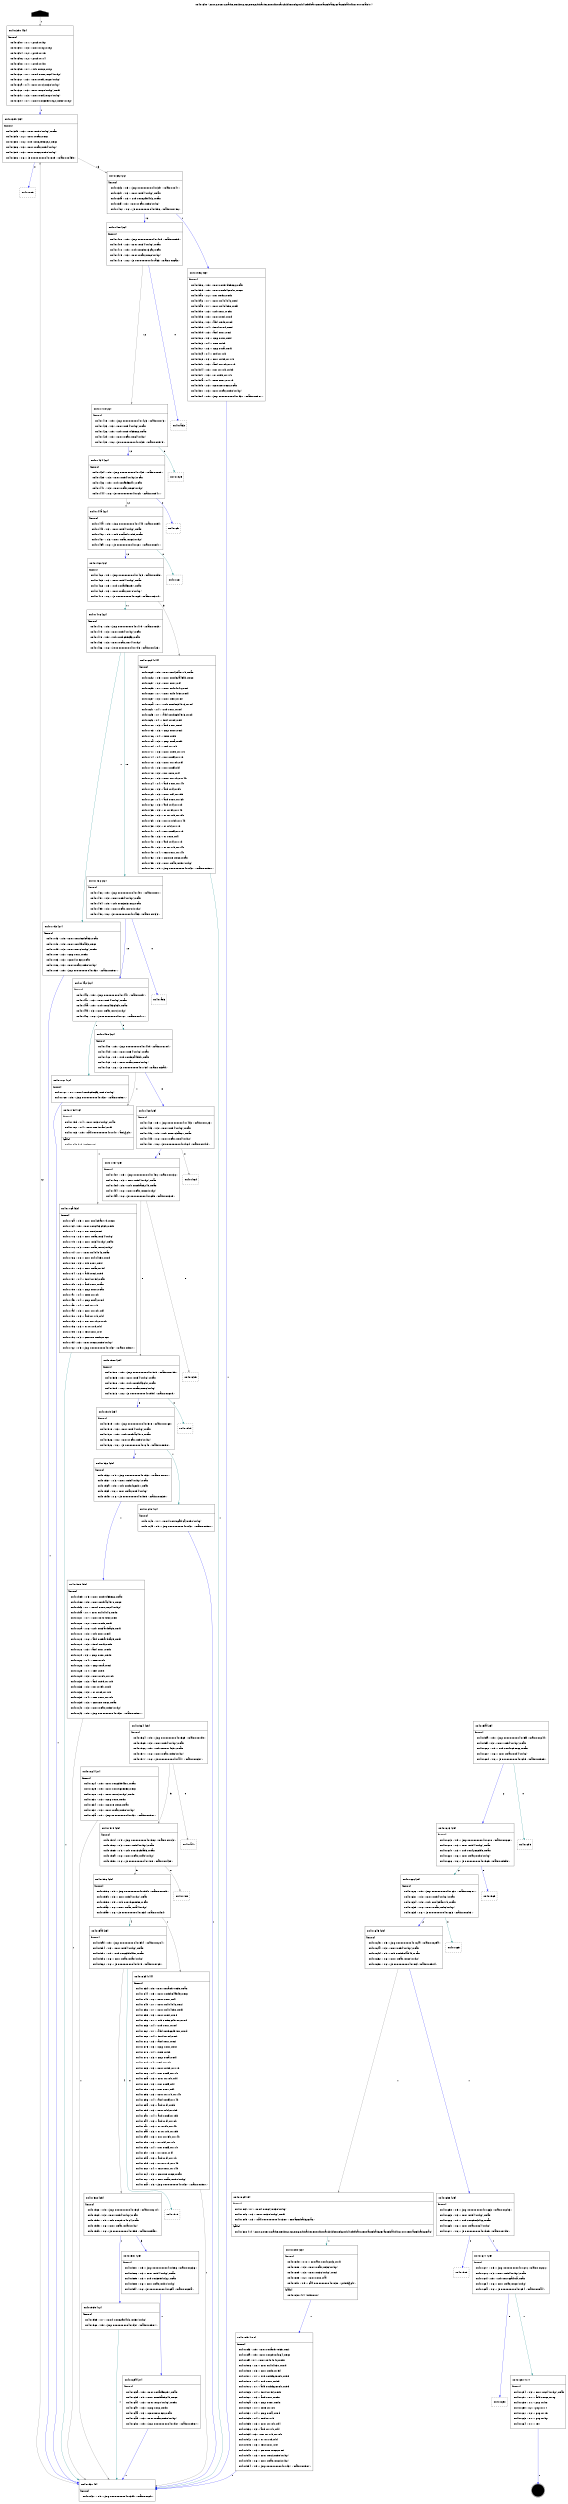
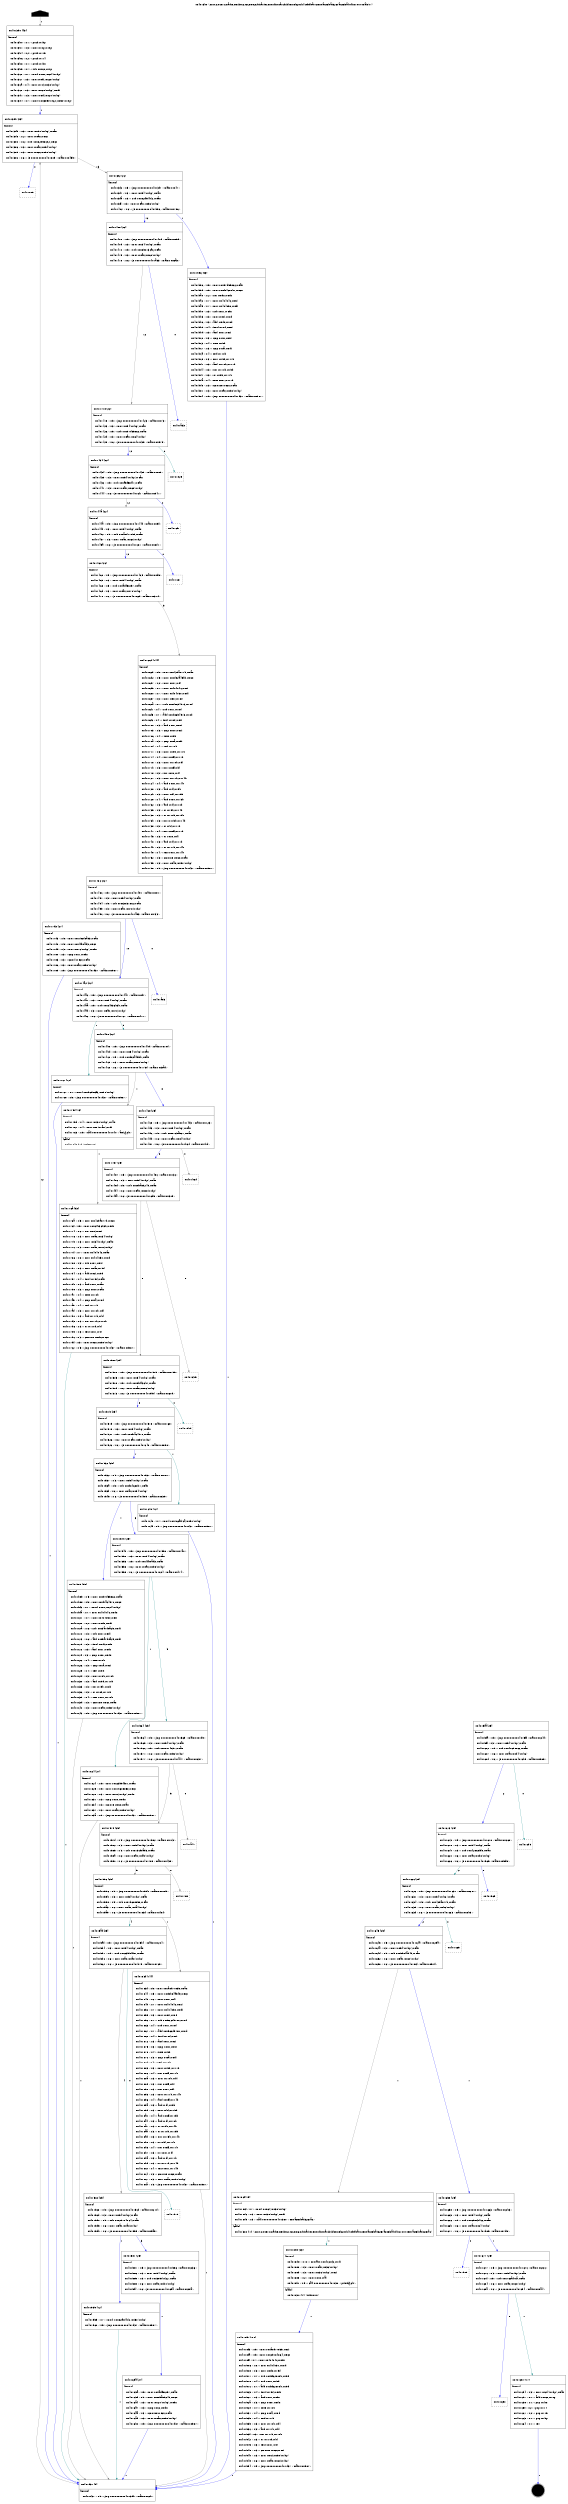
edge "0x40144a [22]" -> "0x401c81": color teal -> blue
node "0x401476 [22]": removed
node "0x40154b [25]": added
edge "0x4016cd [144]" -> "0x401d37 [5]": removed, label "1"
